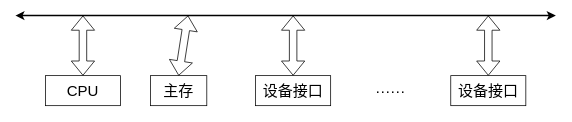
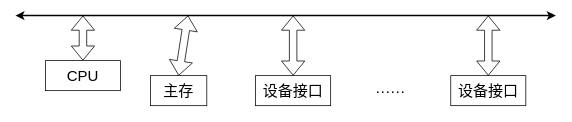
node "CPU": moved (83, 90) -> (83, 75)
